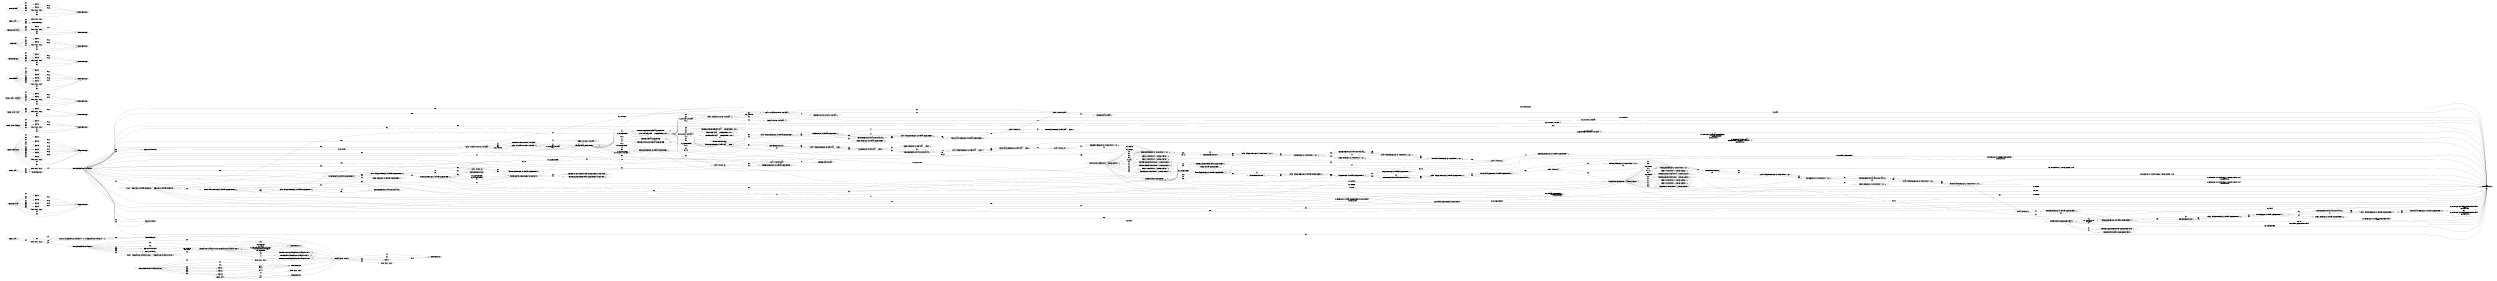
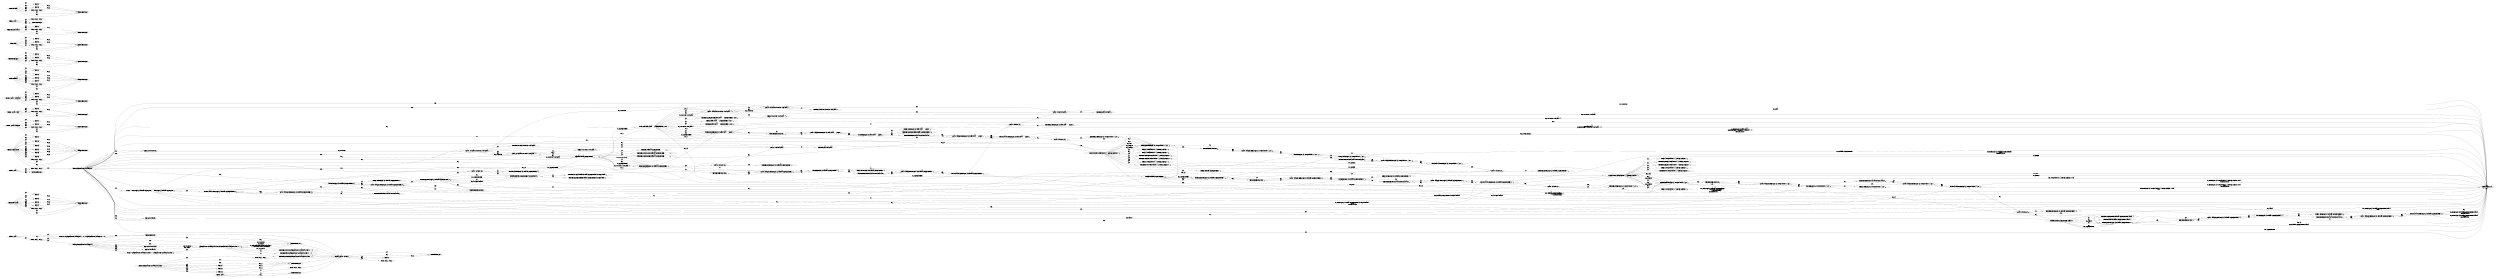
edge "(BindBuffer,BindBuffer(GL_ARRAY_BUFFER, 0))" -> "(IDENTIFIER,GL_ARRAY_BUFFER,BindBuffer(GL_ARRAY_BUFFER, 0))": now "(Times,EXPECT_CALL(*gl_, BufferSubData(         GL_ARR...)" -> "(IDENTIFIER,GL_ARRAY_BUFFER,BindBuffer(GL_ARRAY_BUFFER, 0))"
